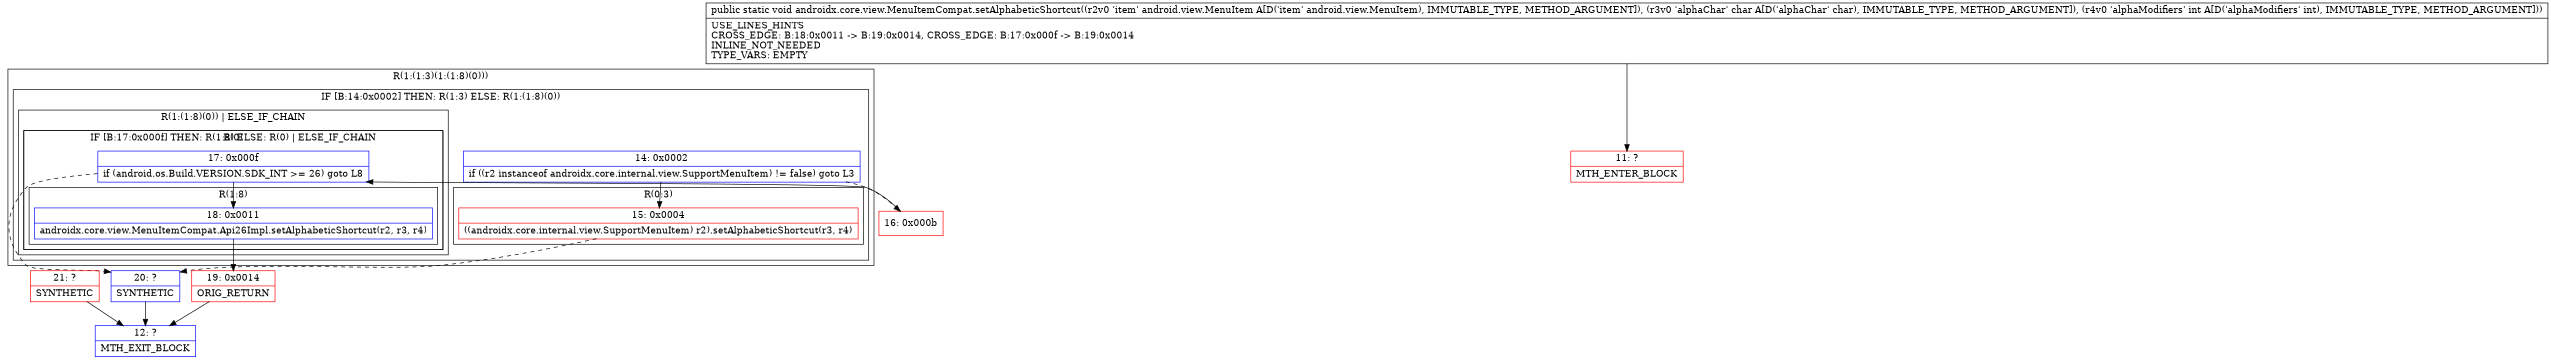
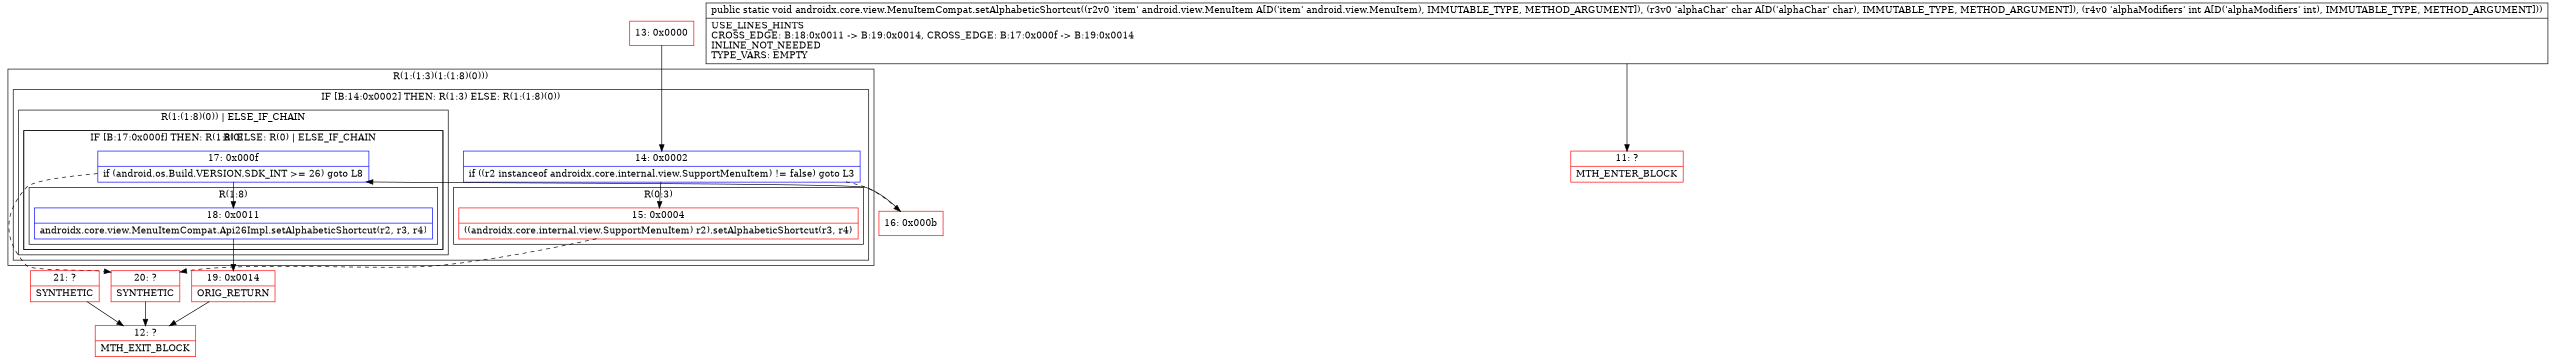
node "13: 0x0000": added
node "20: ?": color blue -> red
node "12: ?": color blue -> red
